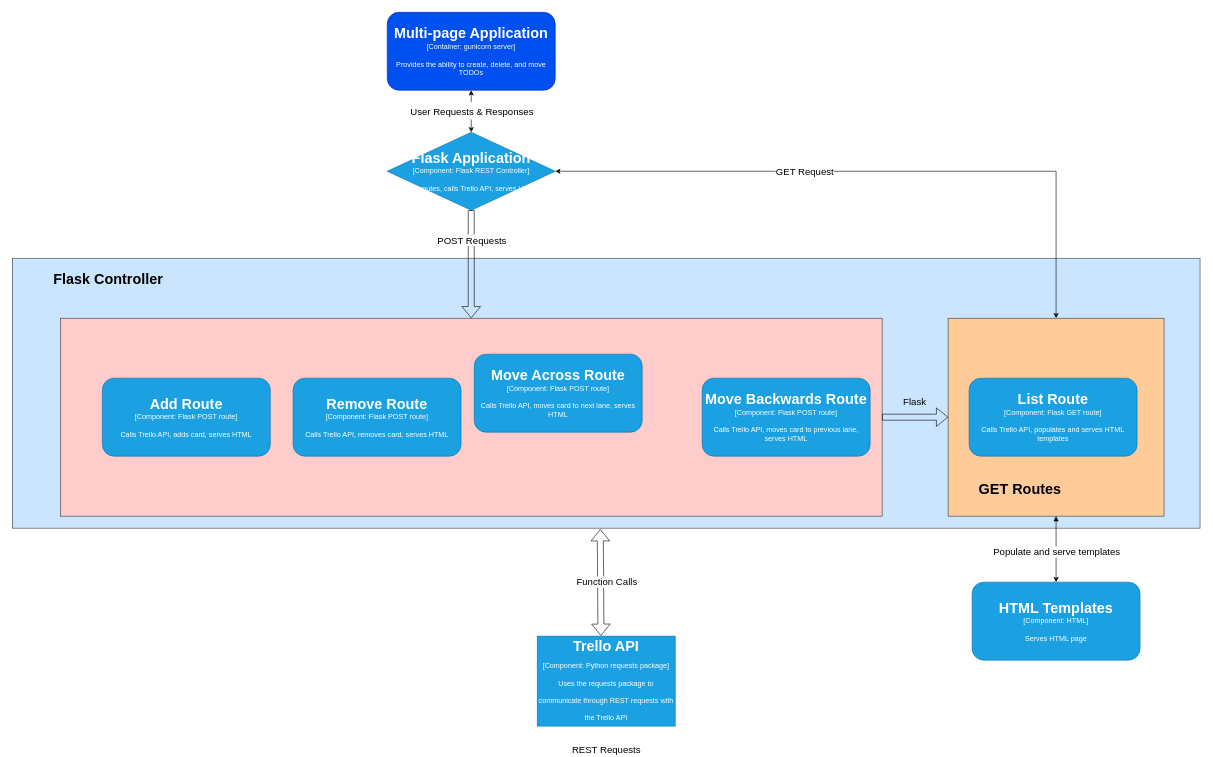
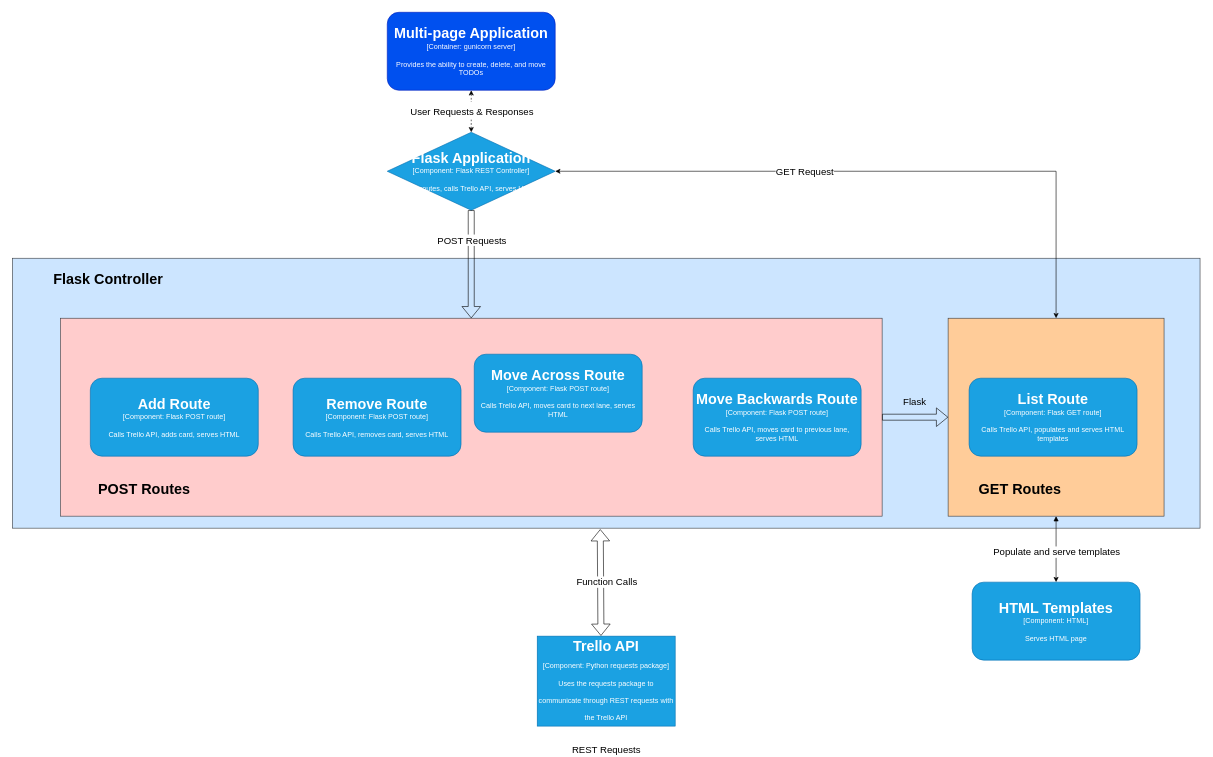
edge "Multi-page Application [Container: gunicorn server] Provides the ability to create, delete, and move TODOs" -- "Flask Application [Component: Flask REST Controller] Map routes, calls Trello API, serves HTML": style solid -> dashed
node "Add Route [Component: Flask POST route] Calls Trello API, adds card, serves HTML": moved (186, 417) -> (174, 417)
node "Move Backwards Route [Component: Flask POST route] Calls Trello API, moves card to previous lane, serves HTML": moved (786, 417) -> (777, 417)
node "POST Routes": added
